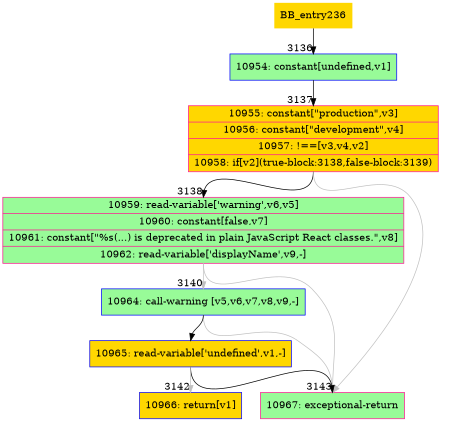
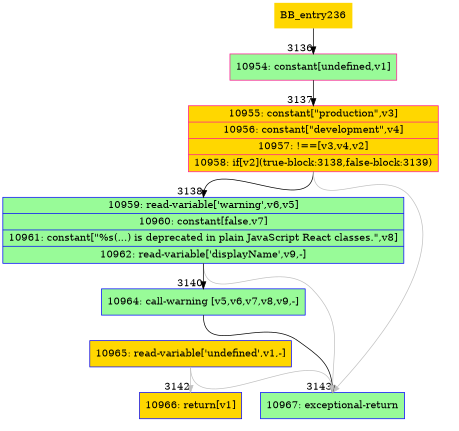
node "10954: constant[undefined,v1]": color blue -> deeppink
node "10959: read-variable['warning',v6,v5]": color deeppink -> blue
edge "10959: read-variable['warning',v6,v5]" -> "10964: call-warning [v5,v6,v7,v8,v9,-]": color gray -> black
edge "10964: call-warning [v5,v6,v7,v8,v9,-]" -> "10965: read-variable['undefined',v1,-]": removed
edge "10964: call-warning [v5,v6,v7,v8,v9,-]" -> "10967: exceptional-return": color gray -> black
edge "10965: read-variable['undefined',v1,-]" -> "10967: exceptional-return": color black -> gray
node "10967: exceptional-return": color deeppink -> blue
